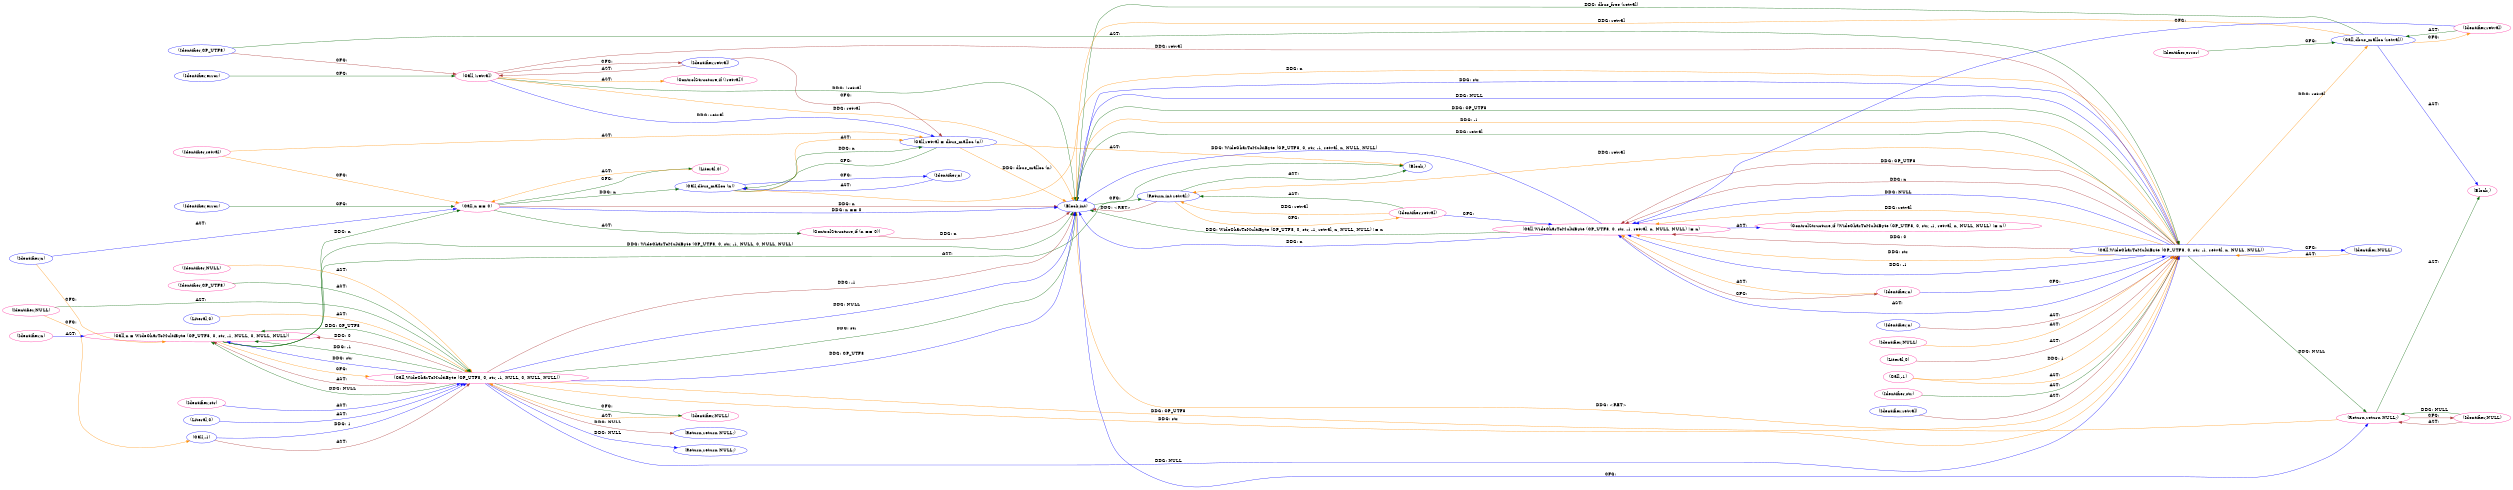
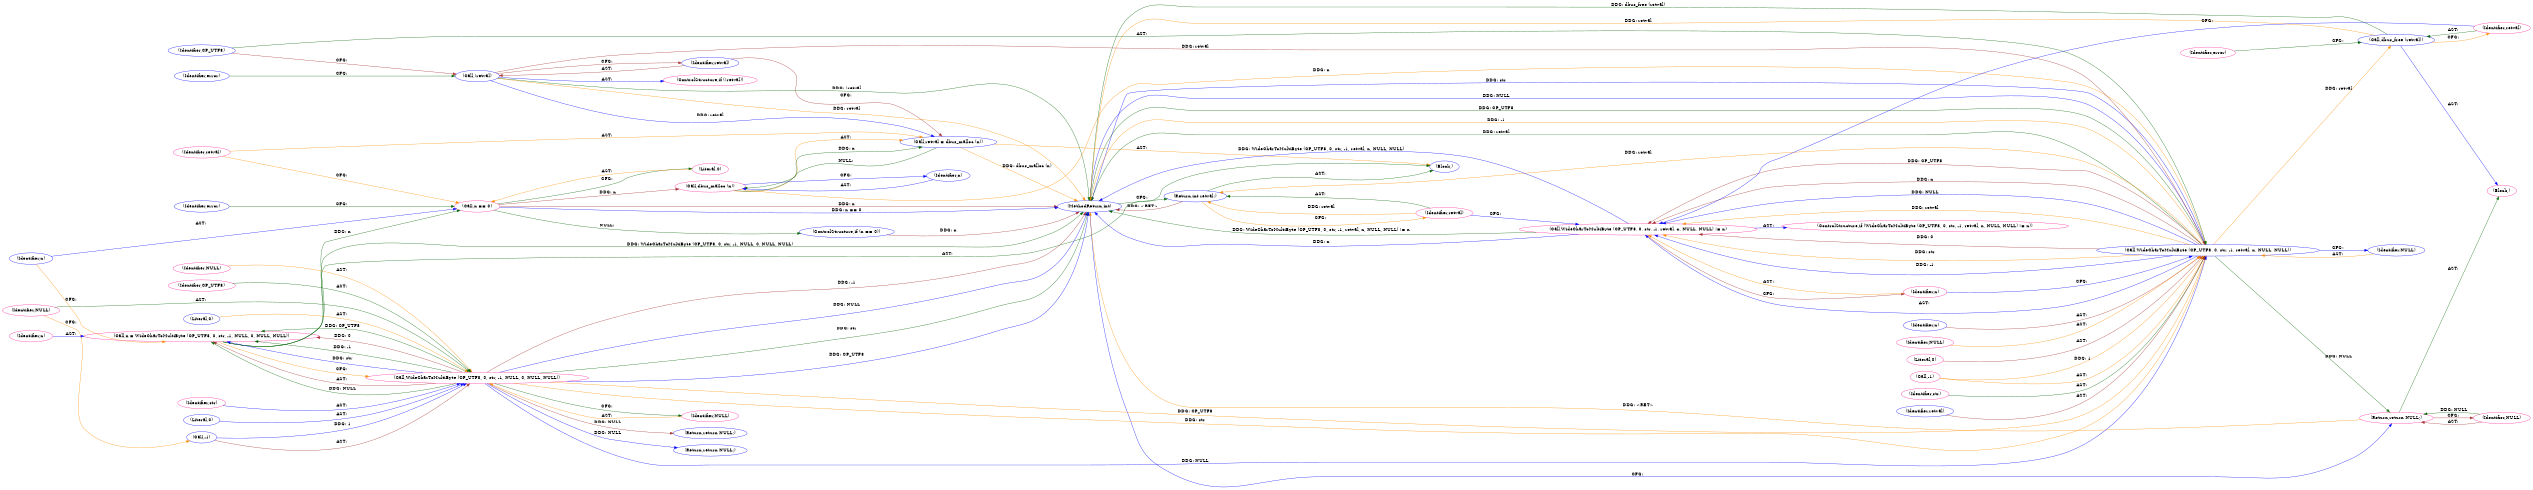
node "(Call,dbus_malloc (retval))": label "(Call,dbus_malloc (retval))" -> "(Call,dbus_free (retval))"
node "(Call,!retval)": color deeppink -> blue
edge "(Call,!retval)" -> "(ControlStructure,if (!retval))": color darkorange -> blue
edge "(Call,retval = dbus_malloc (n))" -> "(Call,dbus_malloc (n))": label "CFG: " -> "NULL: "
node "(Call,dbus_malloc (n))": color blue -> deeppink
edge "(Call,n == 0)" -> "(Call,dbus_malloc (n))": color darkgreen -> brown
node "(Block,int)": label "(Block,int)" -> "(MethodReturn,int)"
edge "(Call,n == 0)" -> "(ControlStructure,if (n == 0))": label "AST: " -> "NULL: "
node "(ControlStructure,if (n == 0))": color deeppink -> blue
